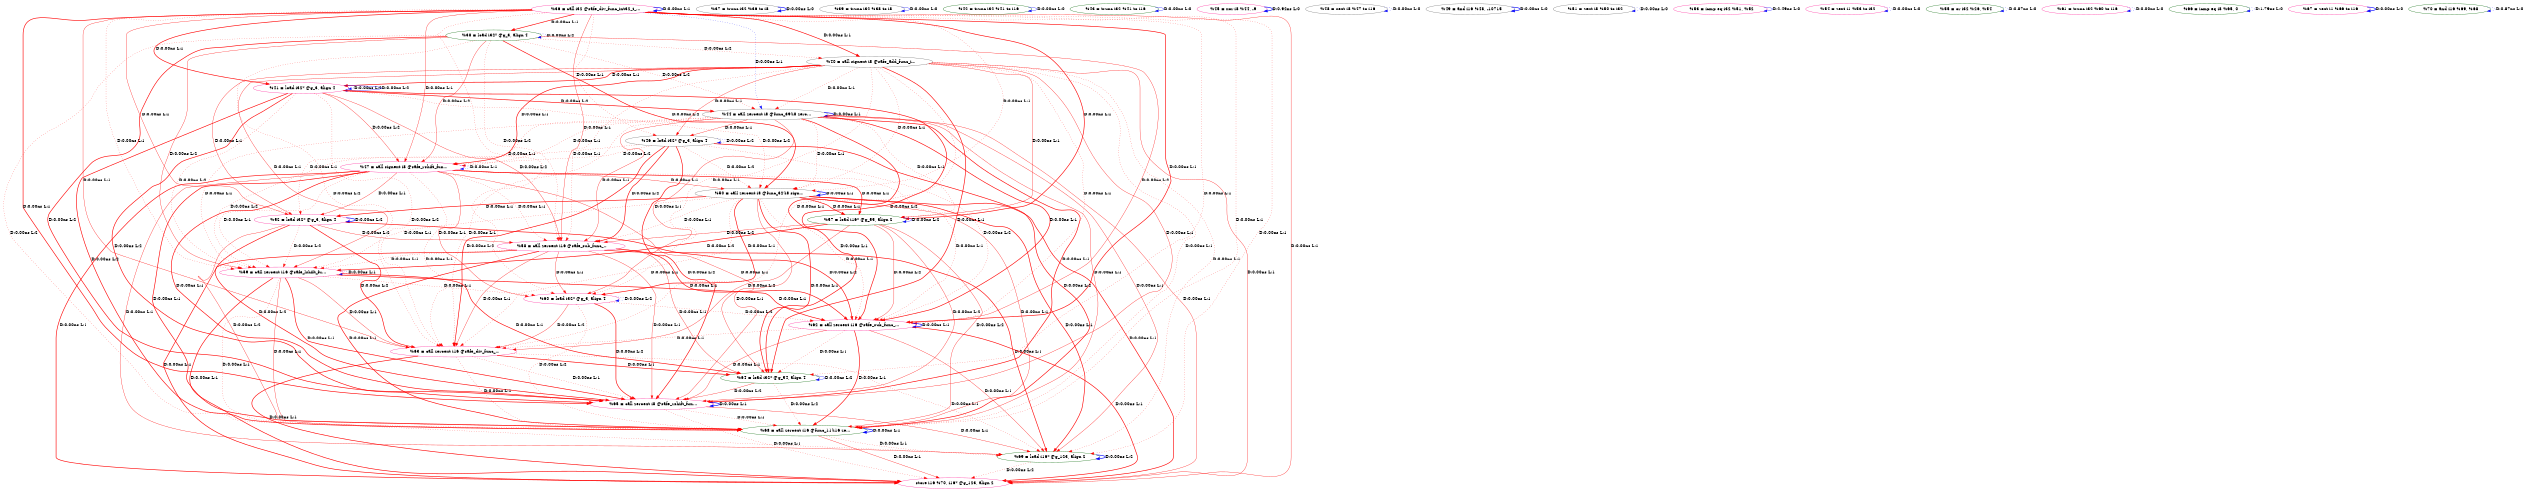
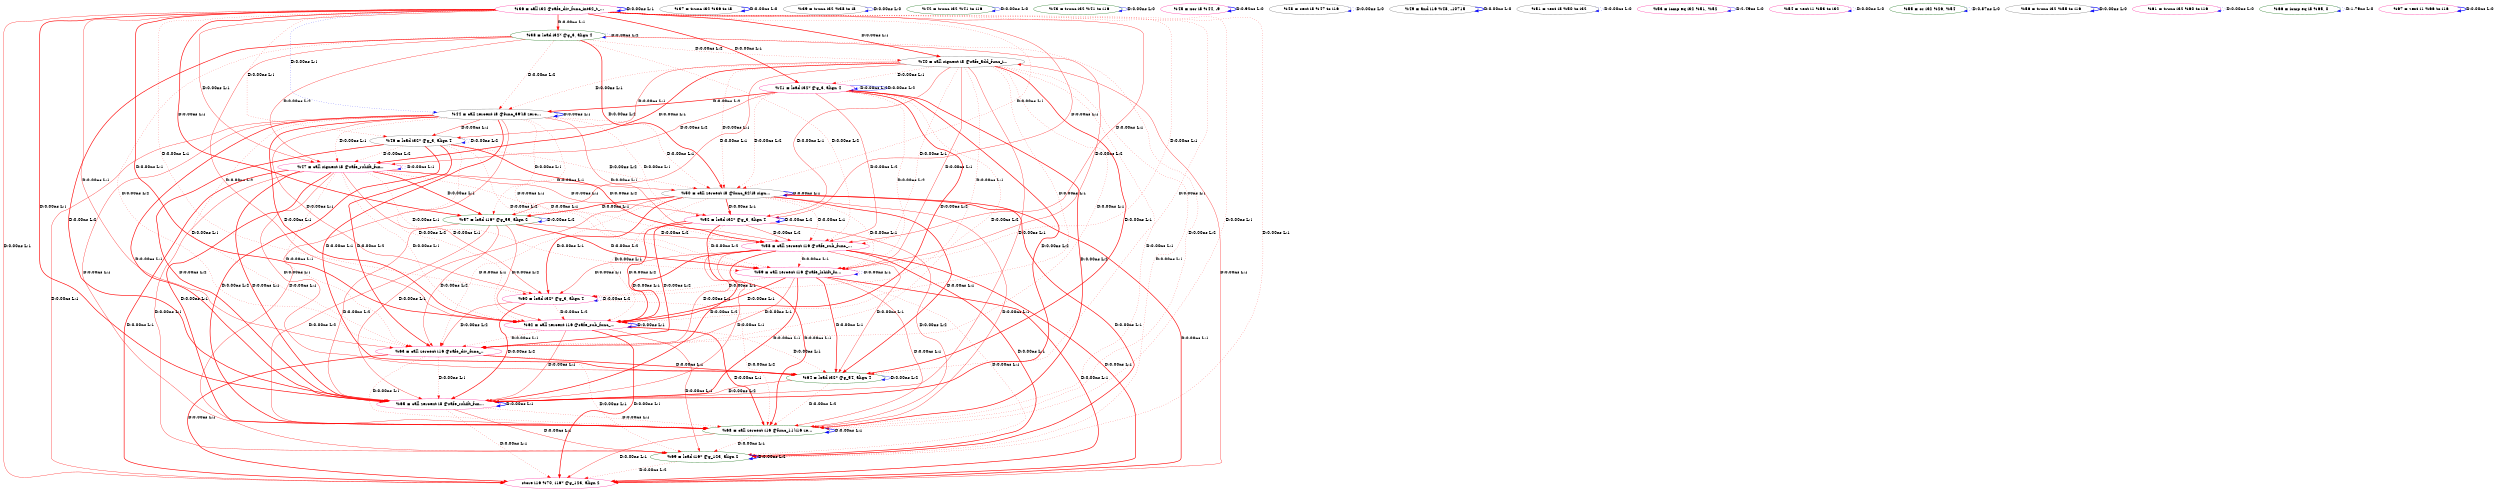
node "%56 = trunc i32 %55 to i16": added
node "%70 = and i16 %69, %68": removed
edge "%40 = call signext i8 @safe_add_func_i..." -> "%41 = load i32* @g_3, align 4": style bold -> dotted
edge "%40 = call signext i8 @safe_add_func_i..." -> "store i16 %70, i16* @g_123, align 2": reversed
